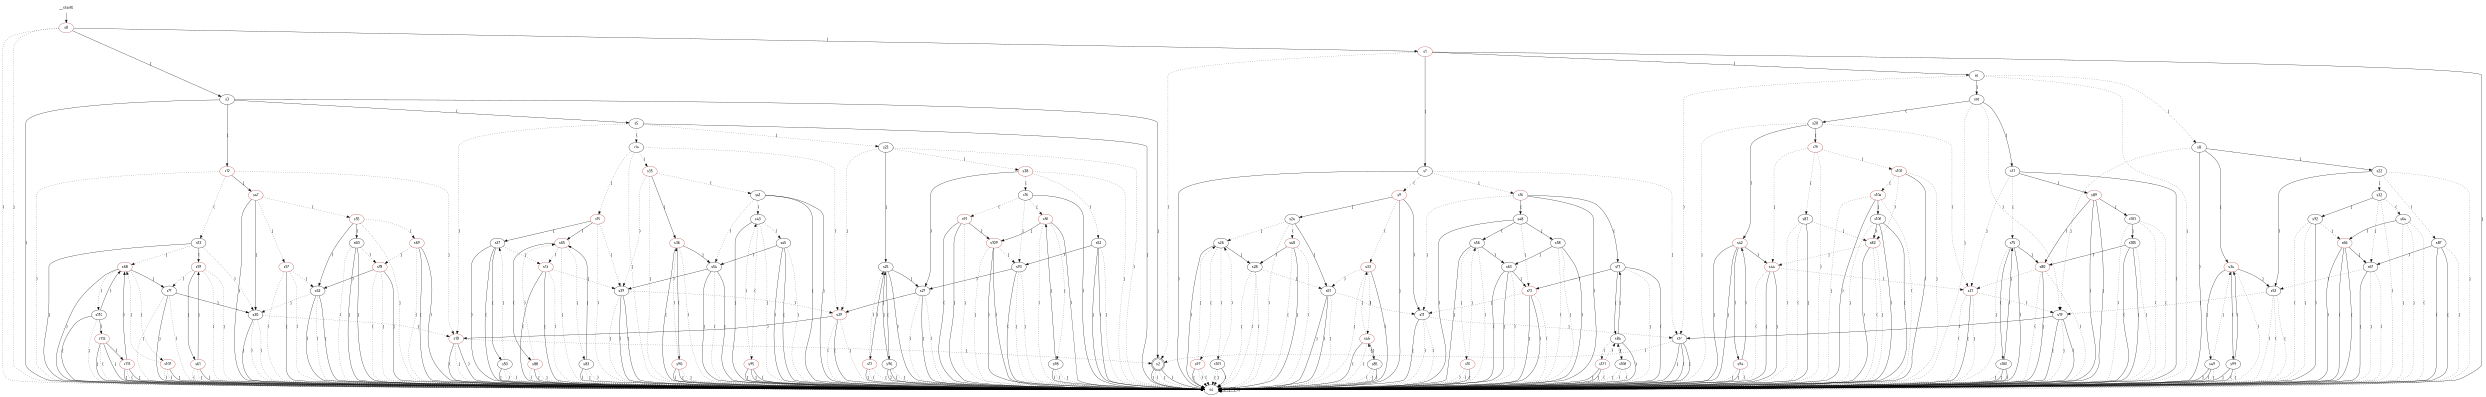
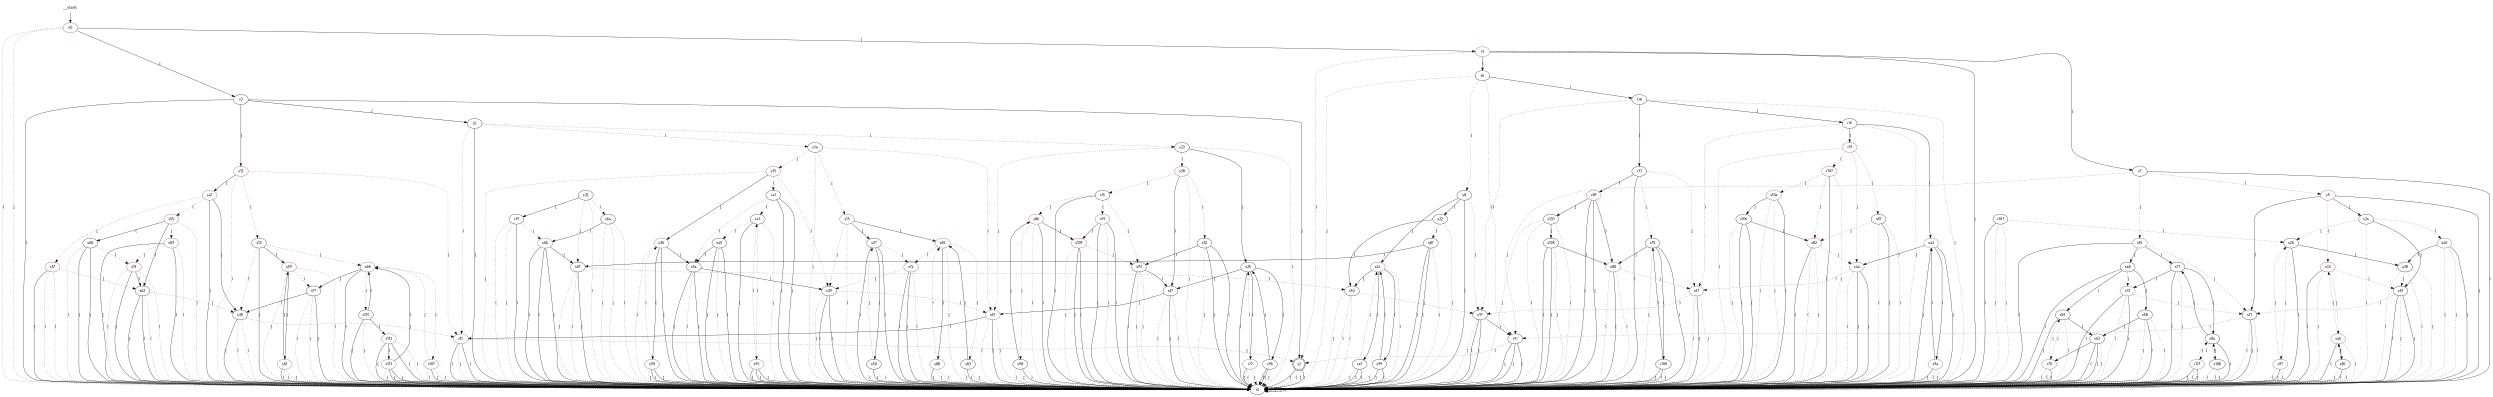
edge "s22" -> "s32": removed, label "["
edge "s63" -> "s73": now "s63" -> "s70"
edge "s26" -> "s101": removed, label "("
